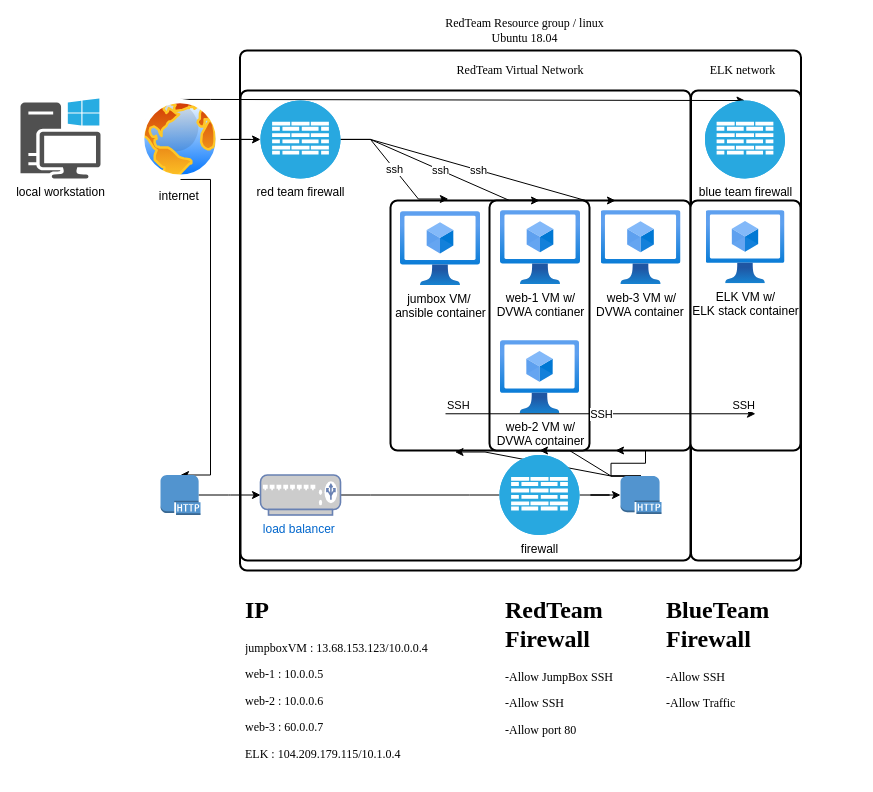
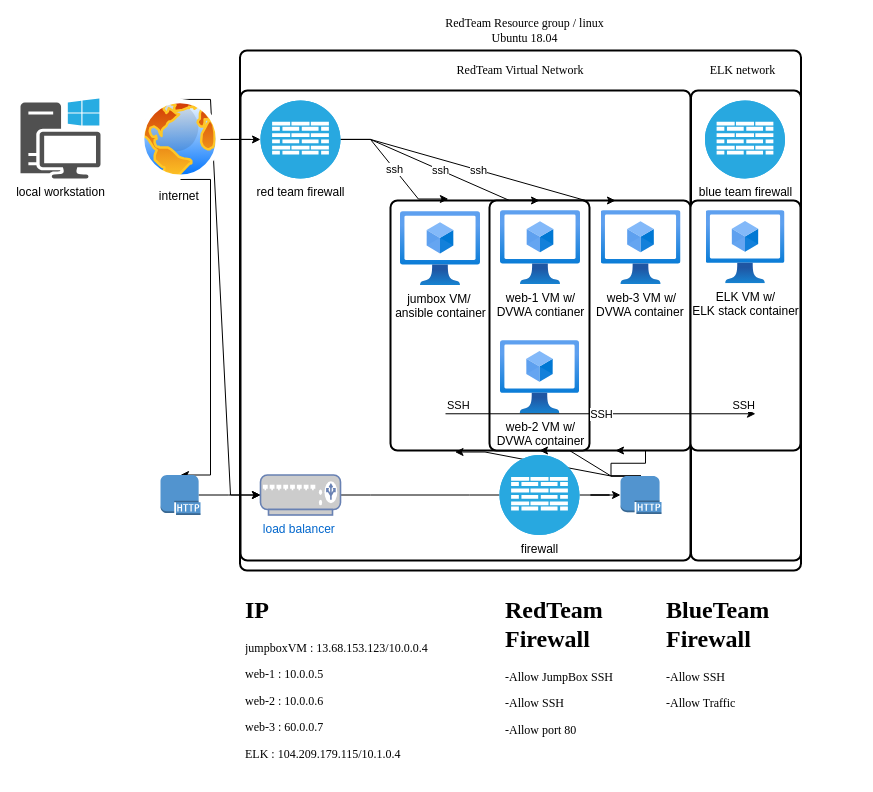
edge "internet" -> "blue team firewall": now "internet" -> "load balancer"
